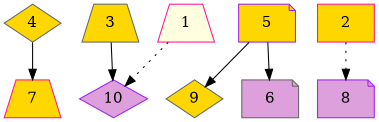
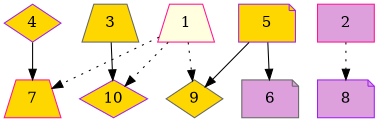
node "4": color gray40 -> purple
node "2": fillcolor gold -> plum
edge "1" -> "9": added
edge "1" -> "7": added
node "10": fillcolor plum -> gold
